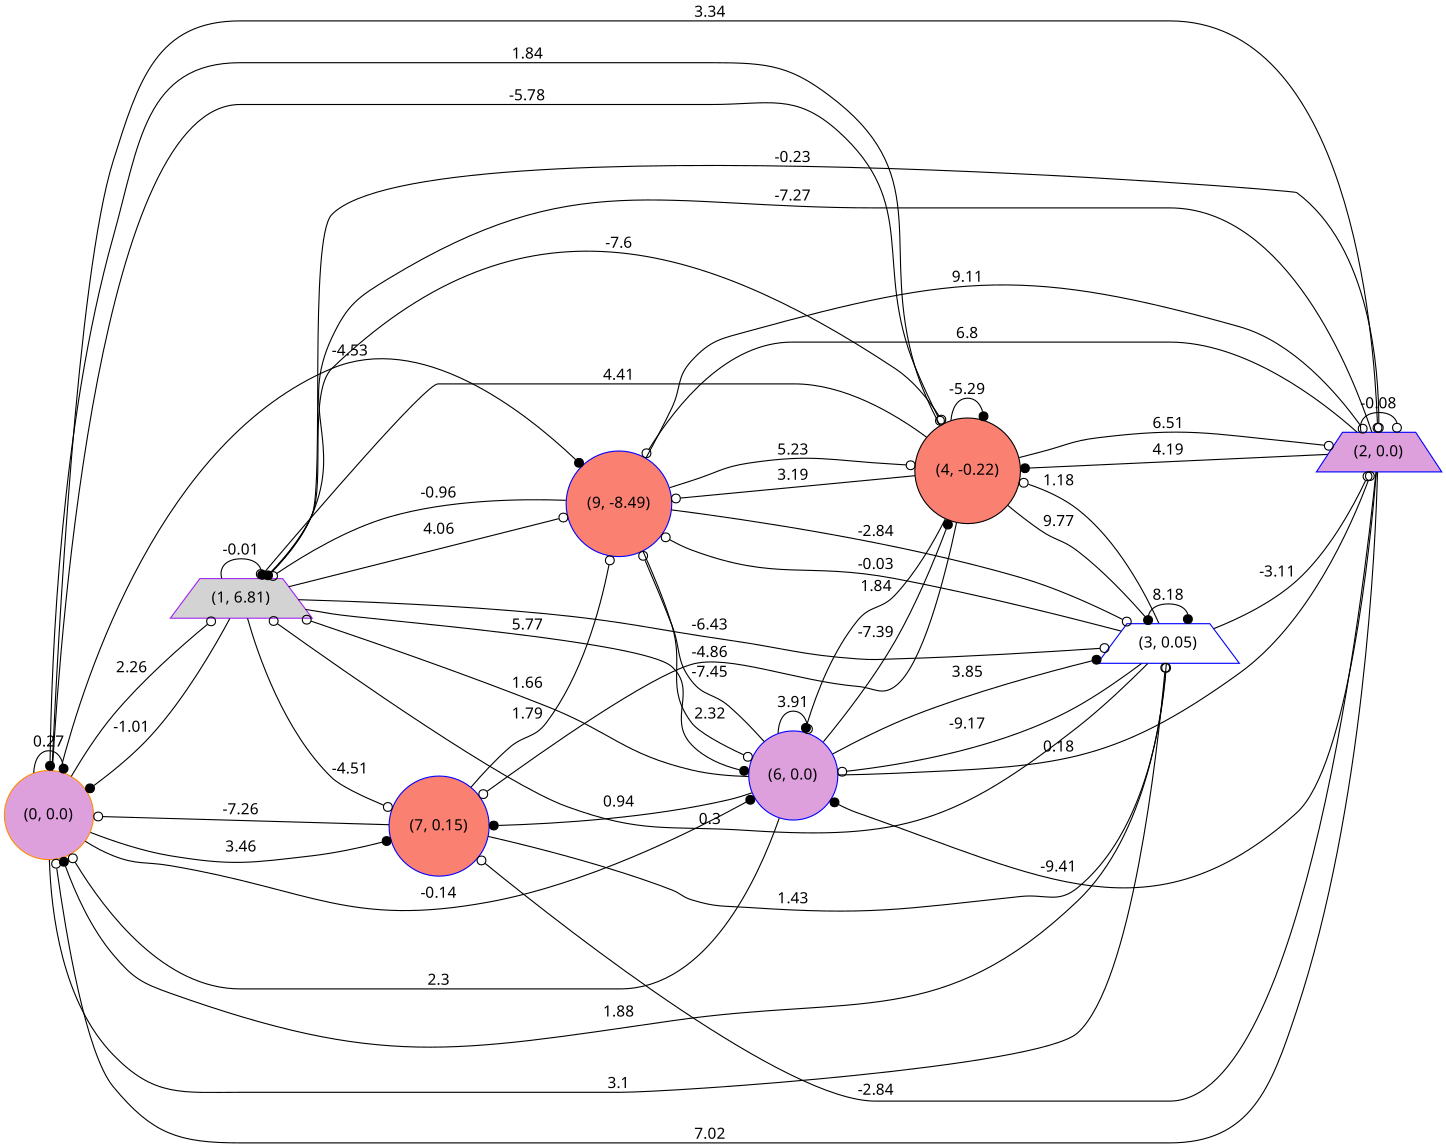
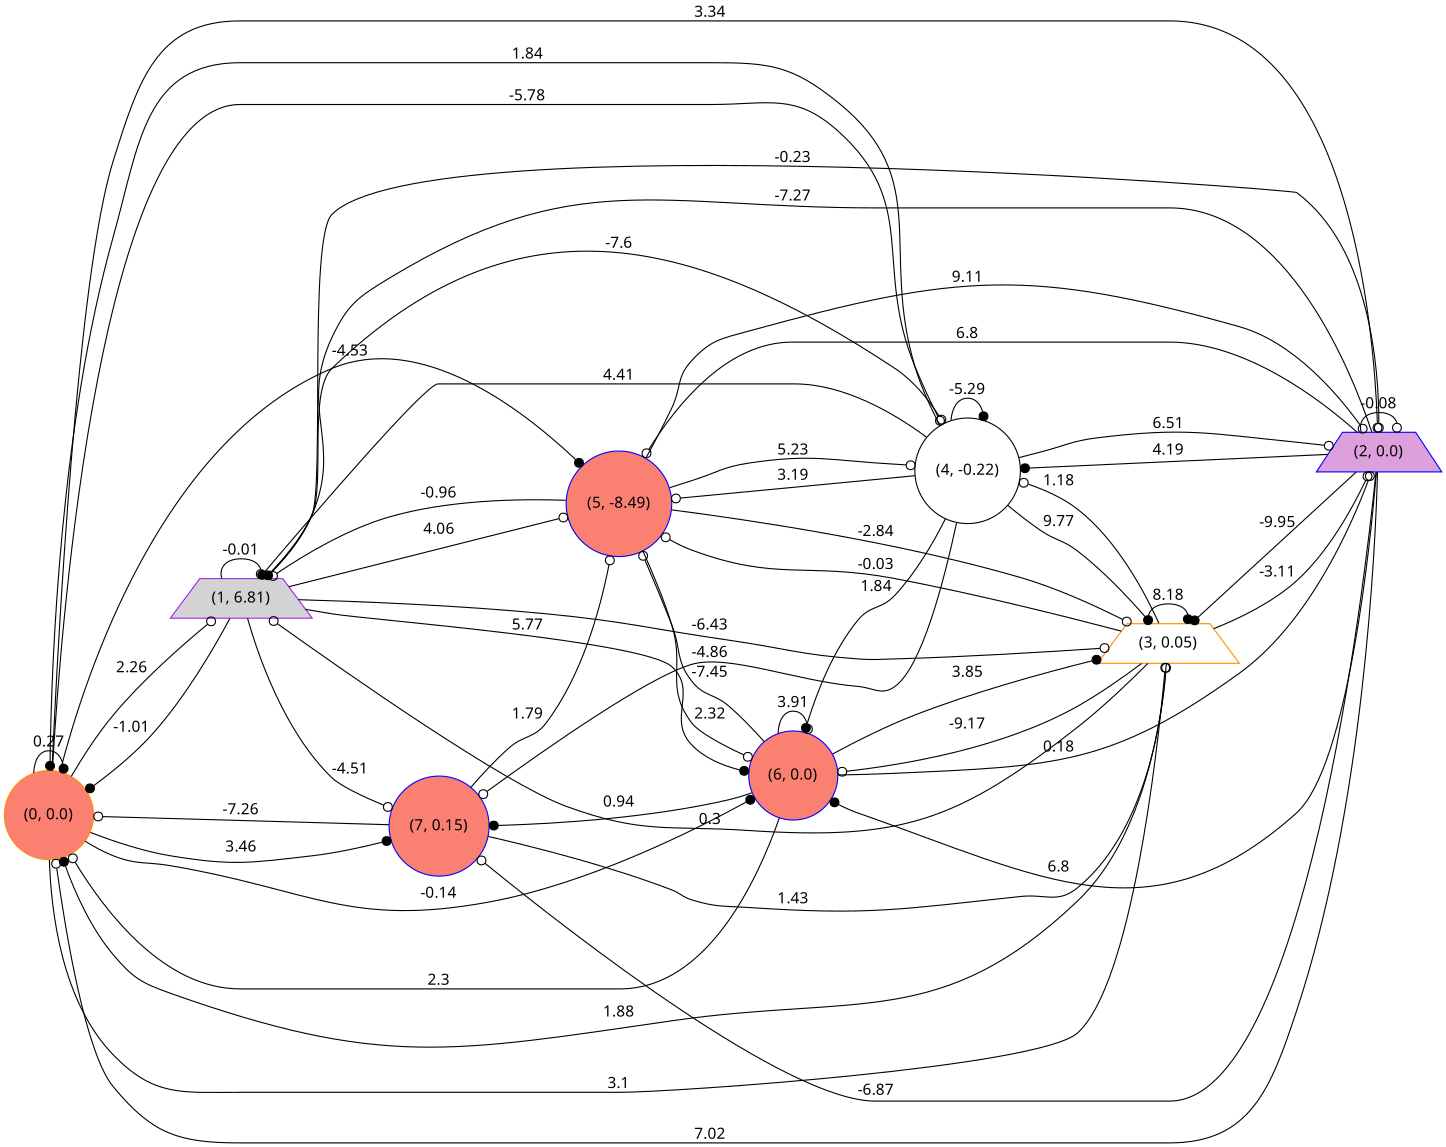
node "(4, -0.22)": fillcolor salmon -> white
node "(9, -8.49)": label "(9, -8.49)" -> "(5, -8.49)"
edge "(2, 0.0)" -> "(3, 0.05)": added, label "-9.95"
edge "(6, 0.0)" -> "(4, -0.22)": removed, label "-7.39"
node "(3, 0.05)": color blue -> darkorange
edge "(6, 0.0)" -> "(1, 6.81)": removed, label "1.66"
node "(6, 0.0)": fillcolor plum -> salmon
node "(0, 0.0)": fillcolor plum -> salmon
edge "(2, 0.0)" -> "(6, 0.0)": label "-9.41" -> "6.8"
edge "(2, 0.0)" -> "(7, 0.15)": label "-2.84" -> "-6.87"
